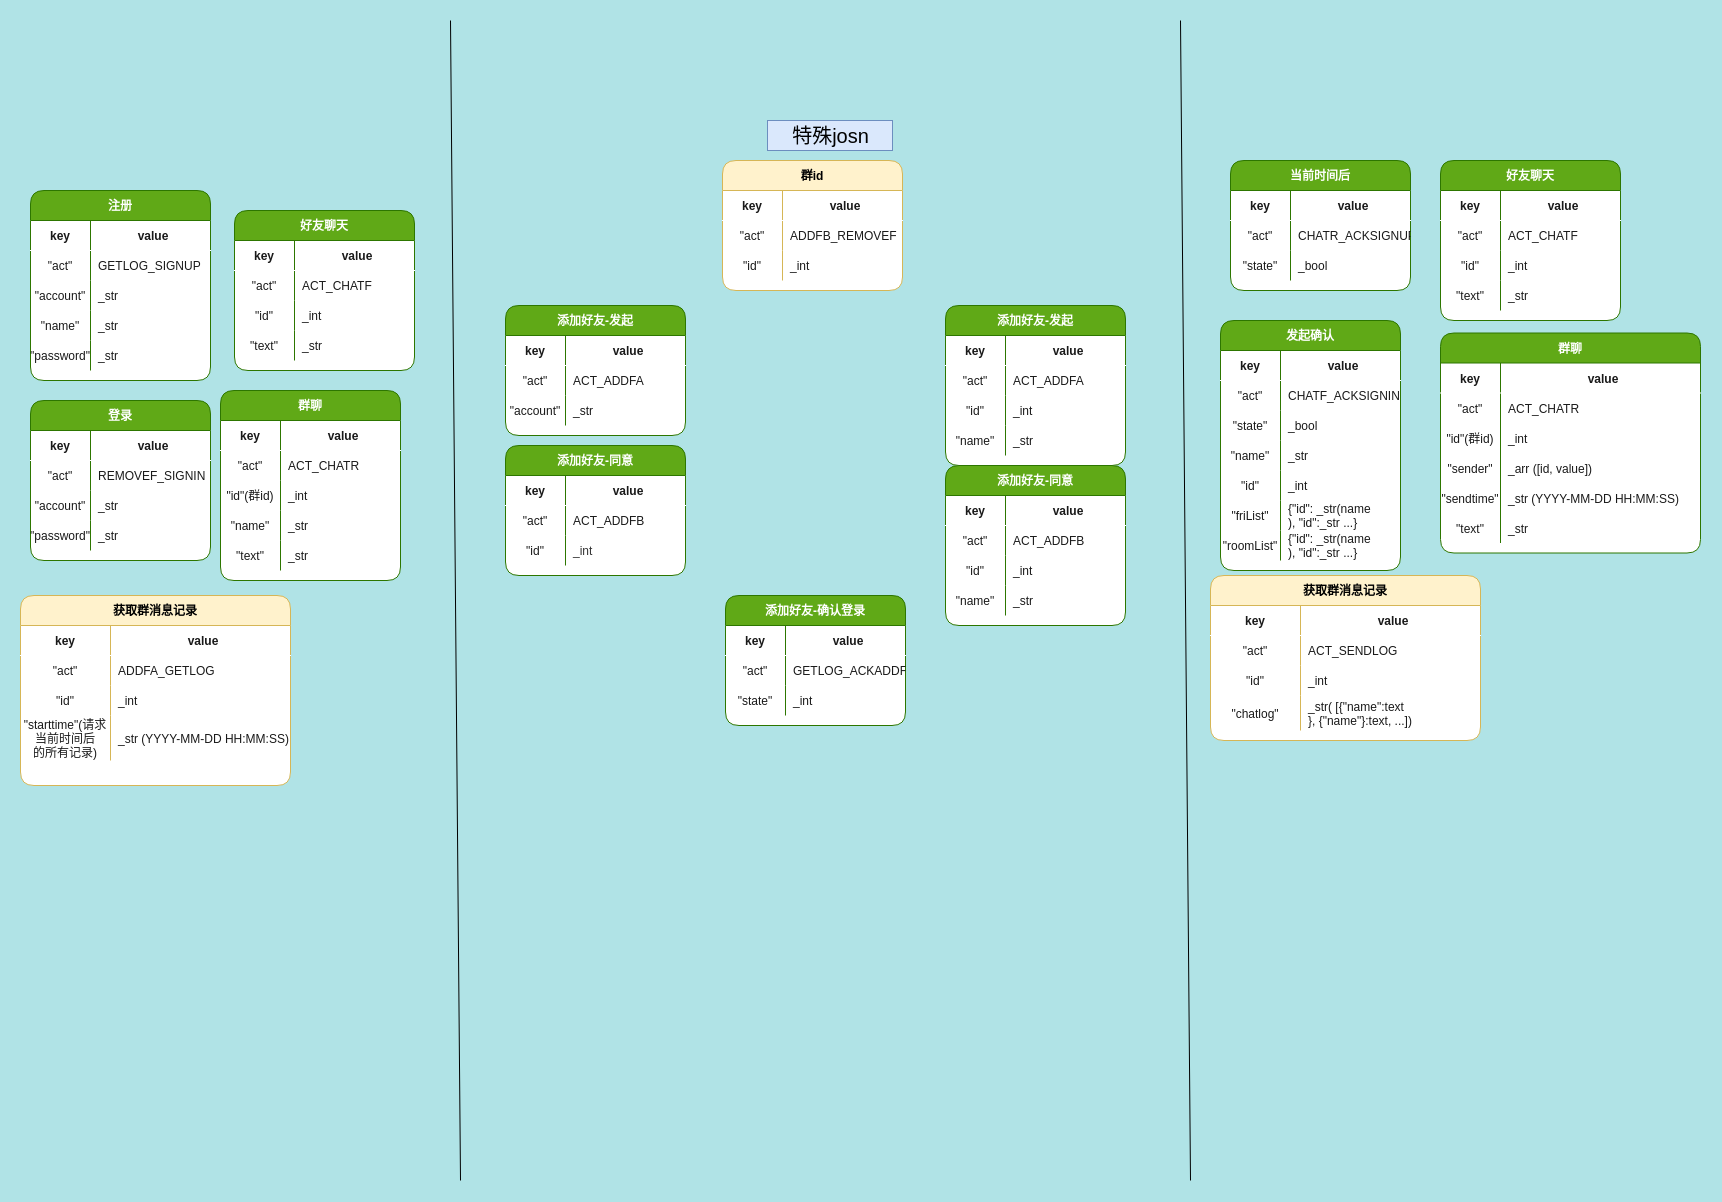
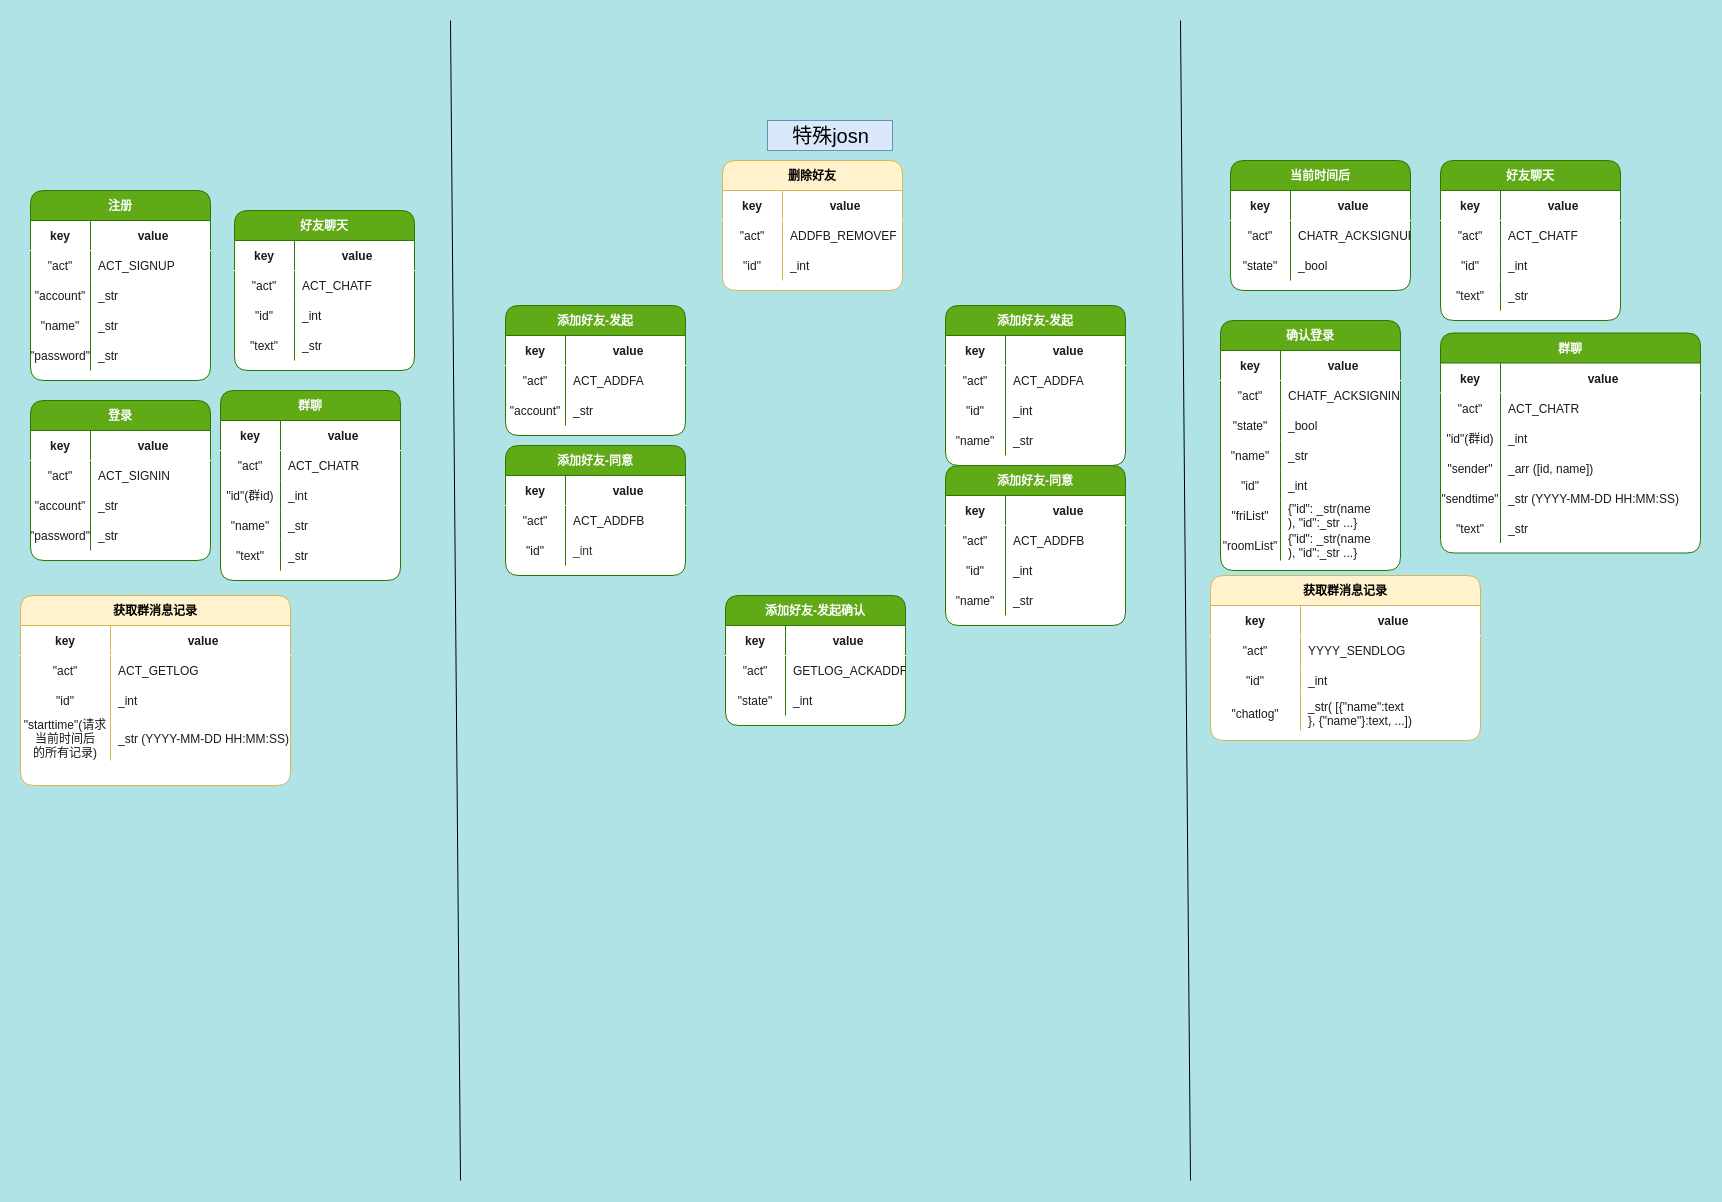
node "群id": label "群id" -> "删除好友"
node "GETLOG_SIGNUP": label "GETLOG_SIGNUP" -> "ACT_SIGNUP"
node "发起确认": label "发起确认" -> "确认登录"
node "_arr ([id, value])": label "_arr ([id, value])" -> "_arr ([id, name])"
node "REMOVEF_SIGNIN": label "REMOVEF_SIGNIN" -> "ACT_SIGNIN"
node "添加好友-确认登录": label "添加好友-确认登录" -> "添加好友-发起确认"
node "ACT_SENDLOG": label "ACT_SENDLOG" -> "YYYY_SENDLOG"
node "ADDFA_GETLOG": label "ADDFA_GETLOG" -> "ACT_GETLOG"
